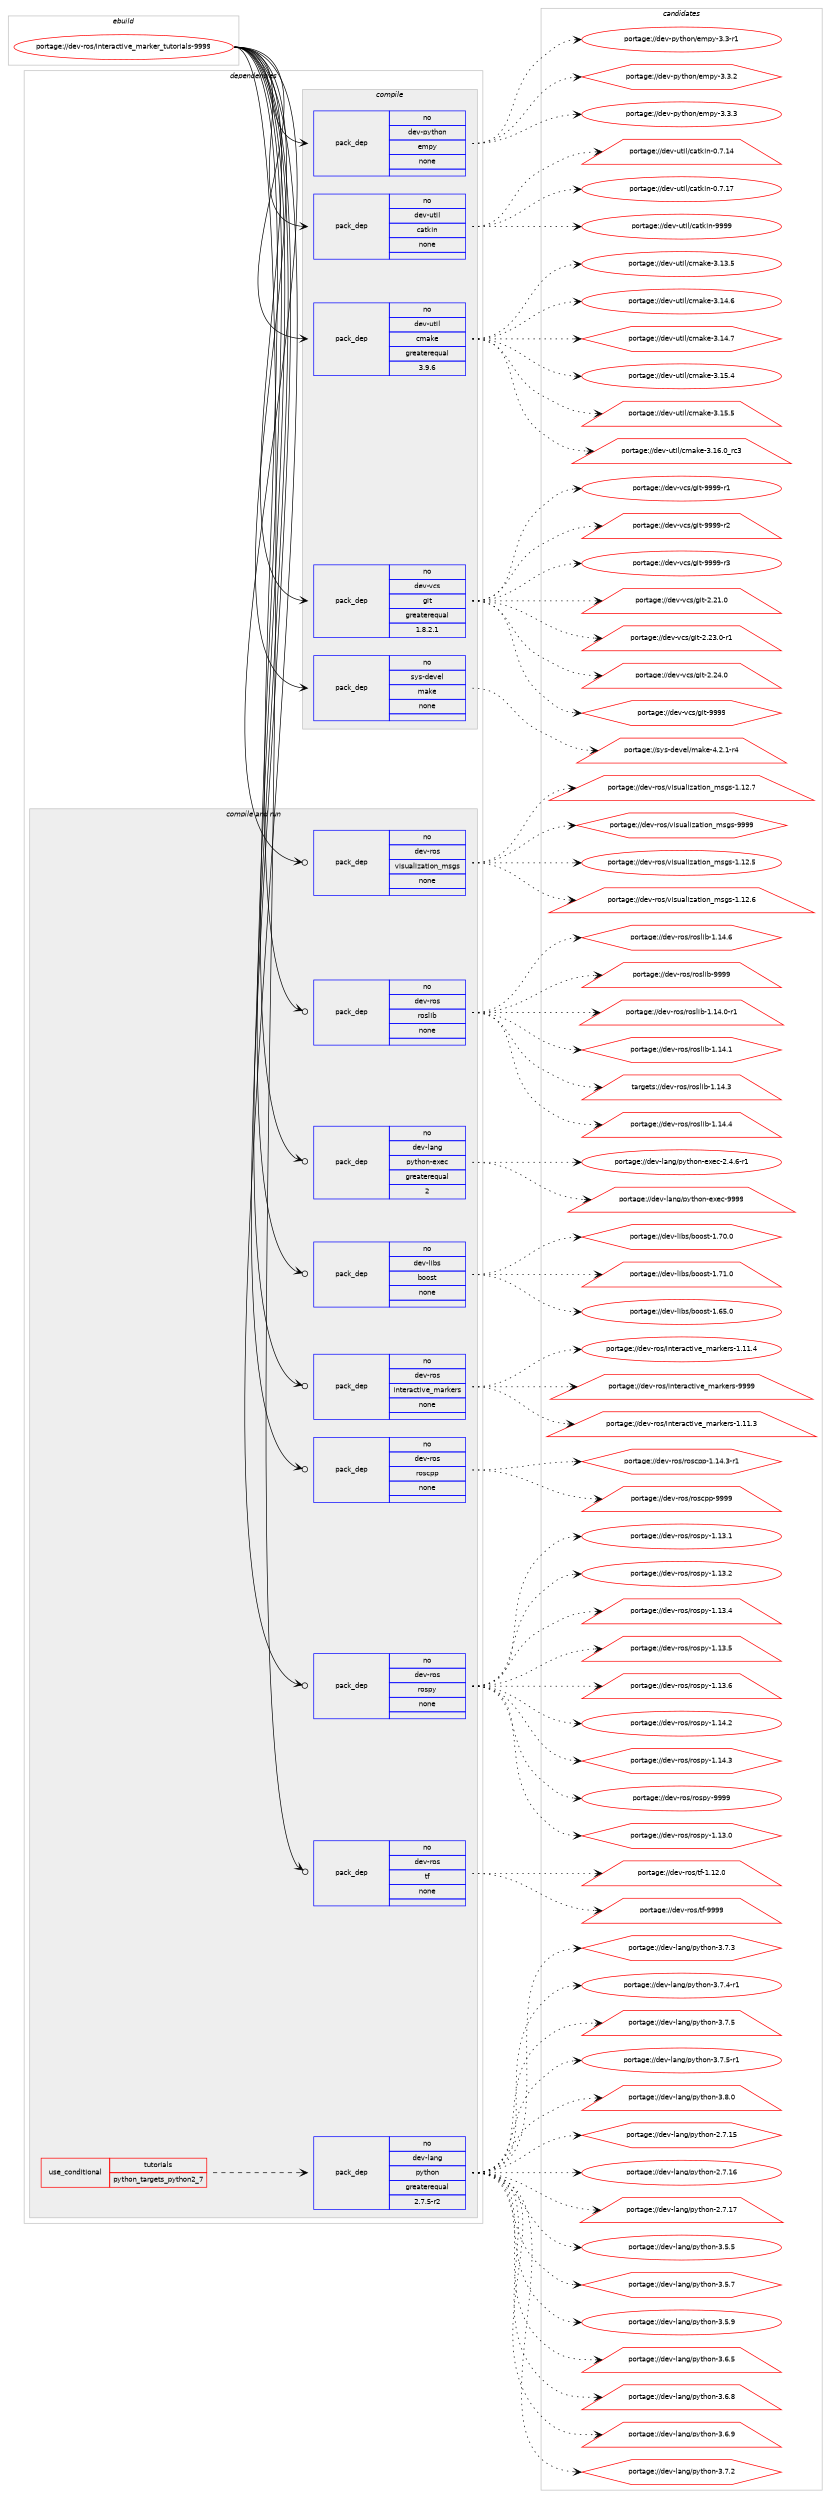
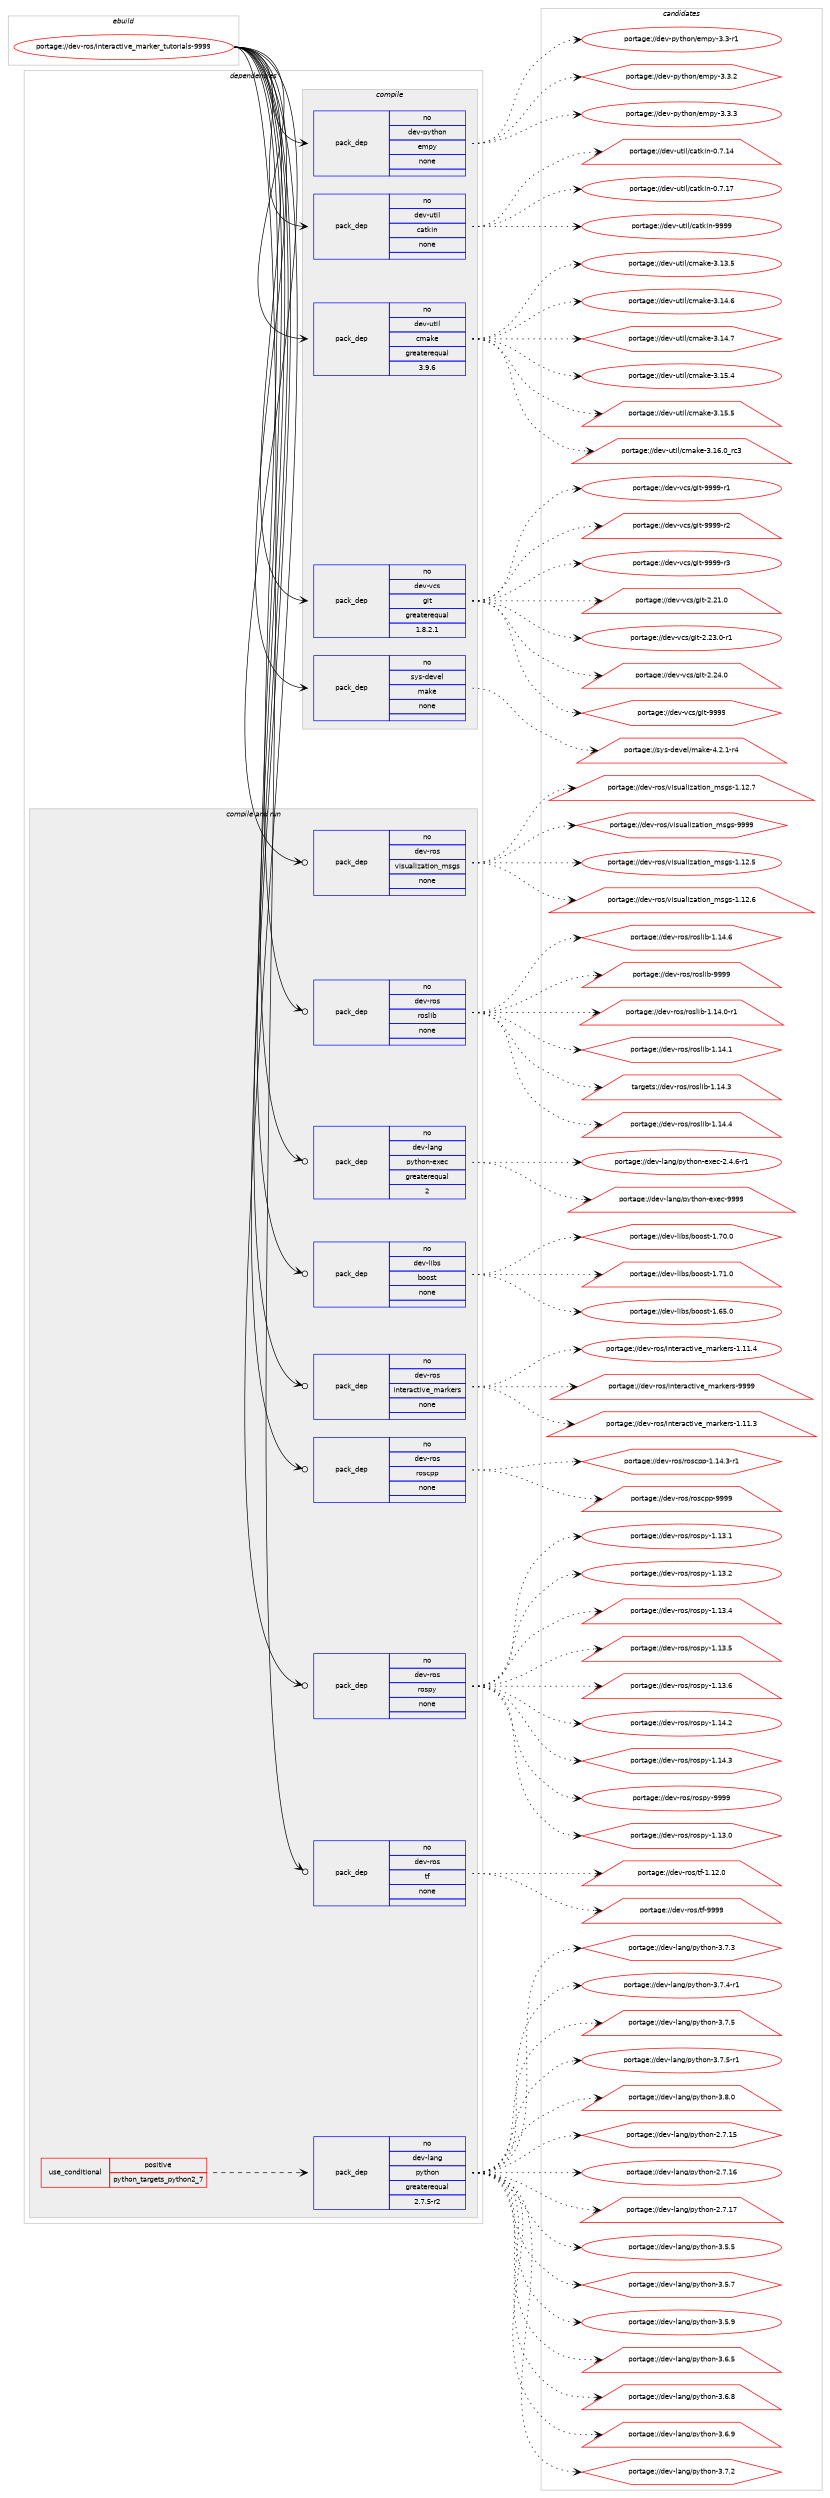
node "portage://dev-vcs/git-2.23.0-r1": shape trapezium -> ellipse
node "use_conditional": text "tutorials" -> "positive"
